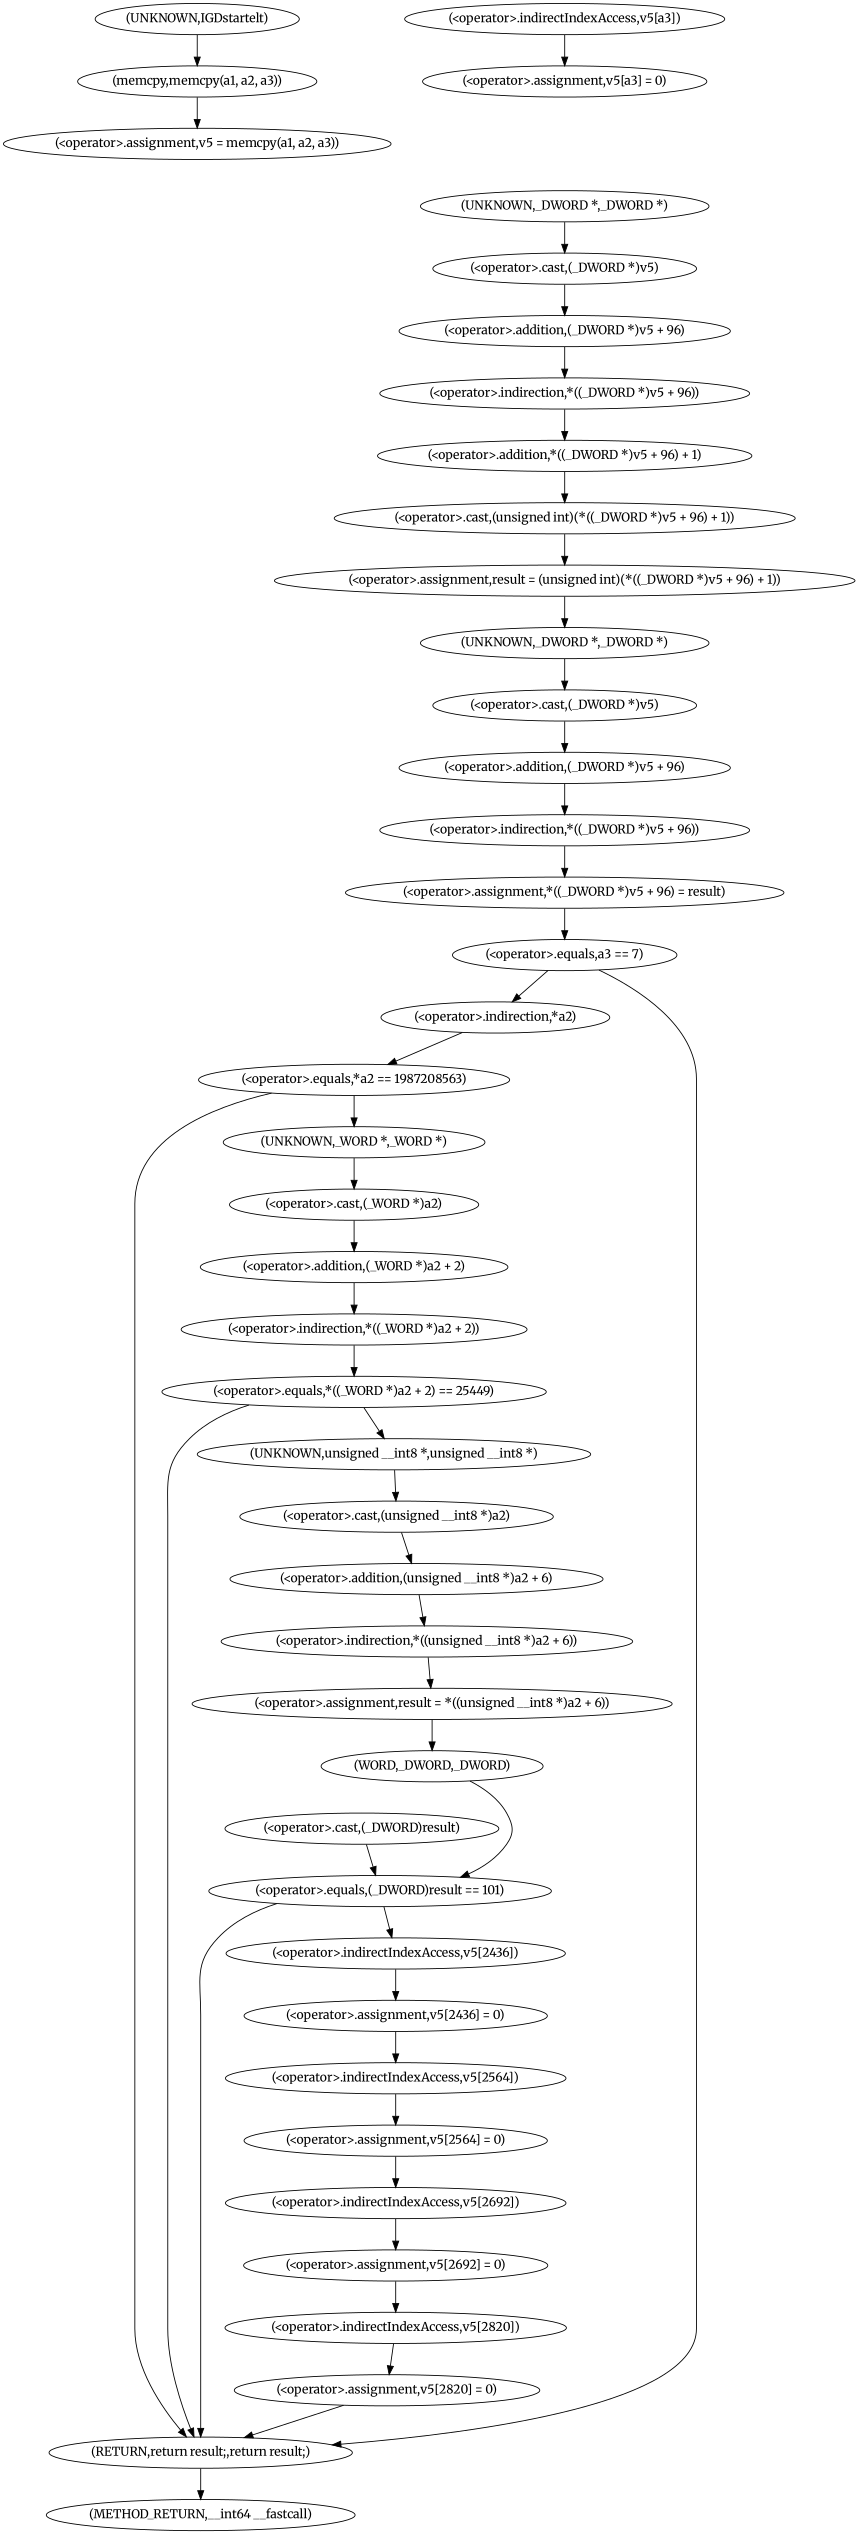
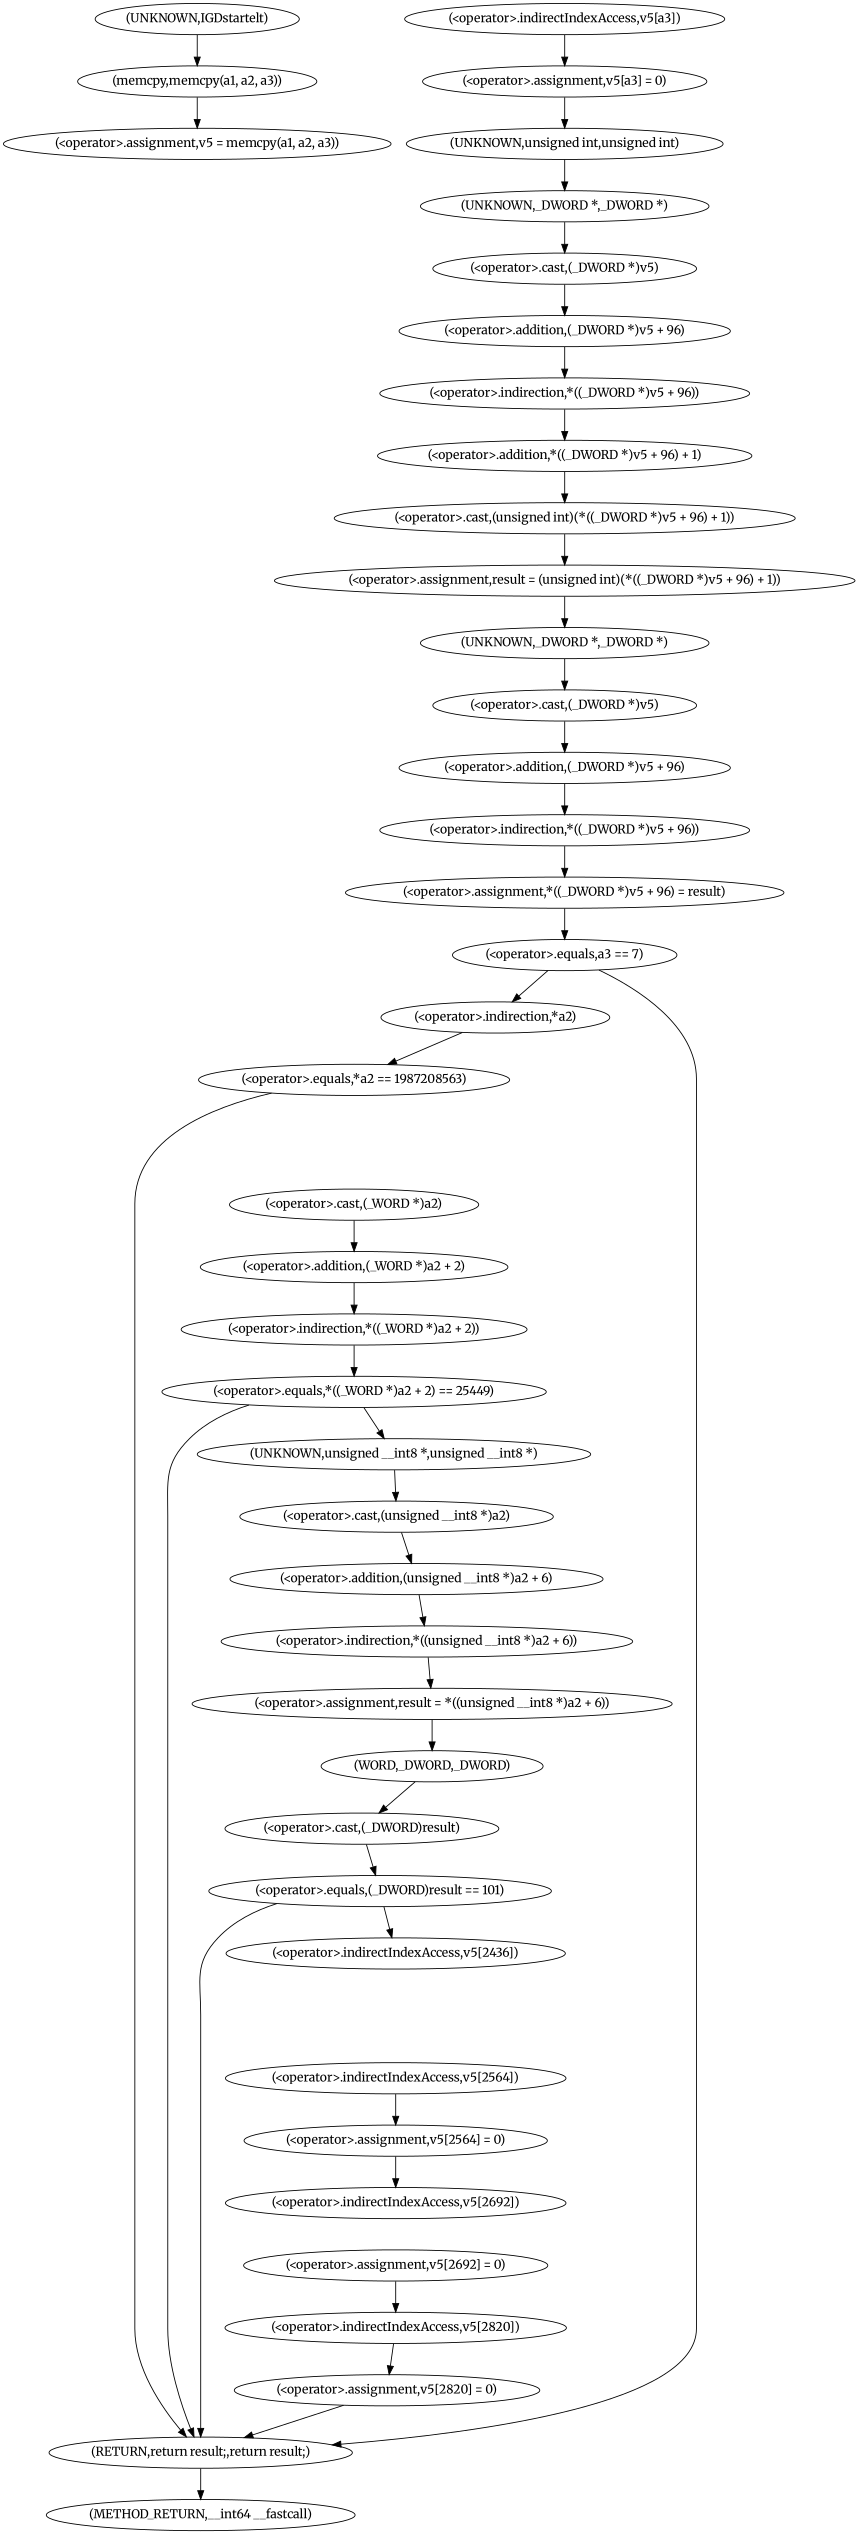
node "(UNKNOWN,unsigned int,unsigned int)": added
node "(UNKNOWN,_WORD *,_WORD *)": removed
edge "(WORD,_DWORD,_DWORD)" -> "(<operator>.equals,(_DWORD)result == 101)": now "(WORD,_DWORD,_DWORD)" -> "(<operator>.cast,(_DWORD)result)"
node "(<operator>.assignment,v5[2436] = 0)": removed
edge "(<operator>.indirectIndexAccess,v5[2692])" -> "(<operator>.assignment,v5[2692] = 0)": removed
